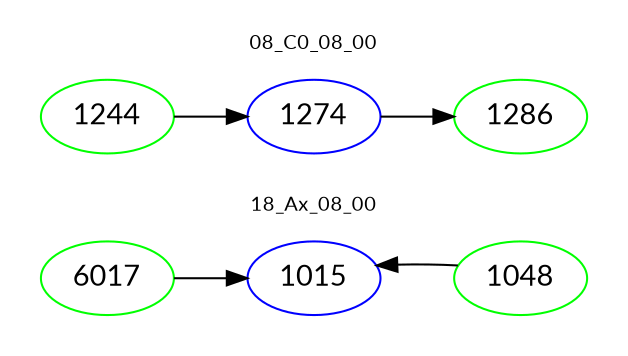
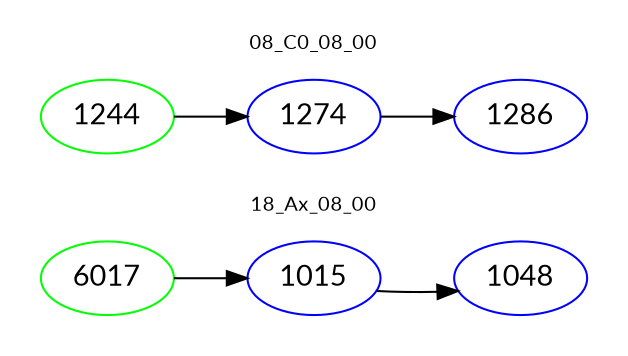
node "1286": color green -> blue
edge "1048" -> "1015": reversed
node "1048": color green -> blue
